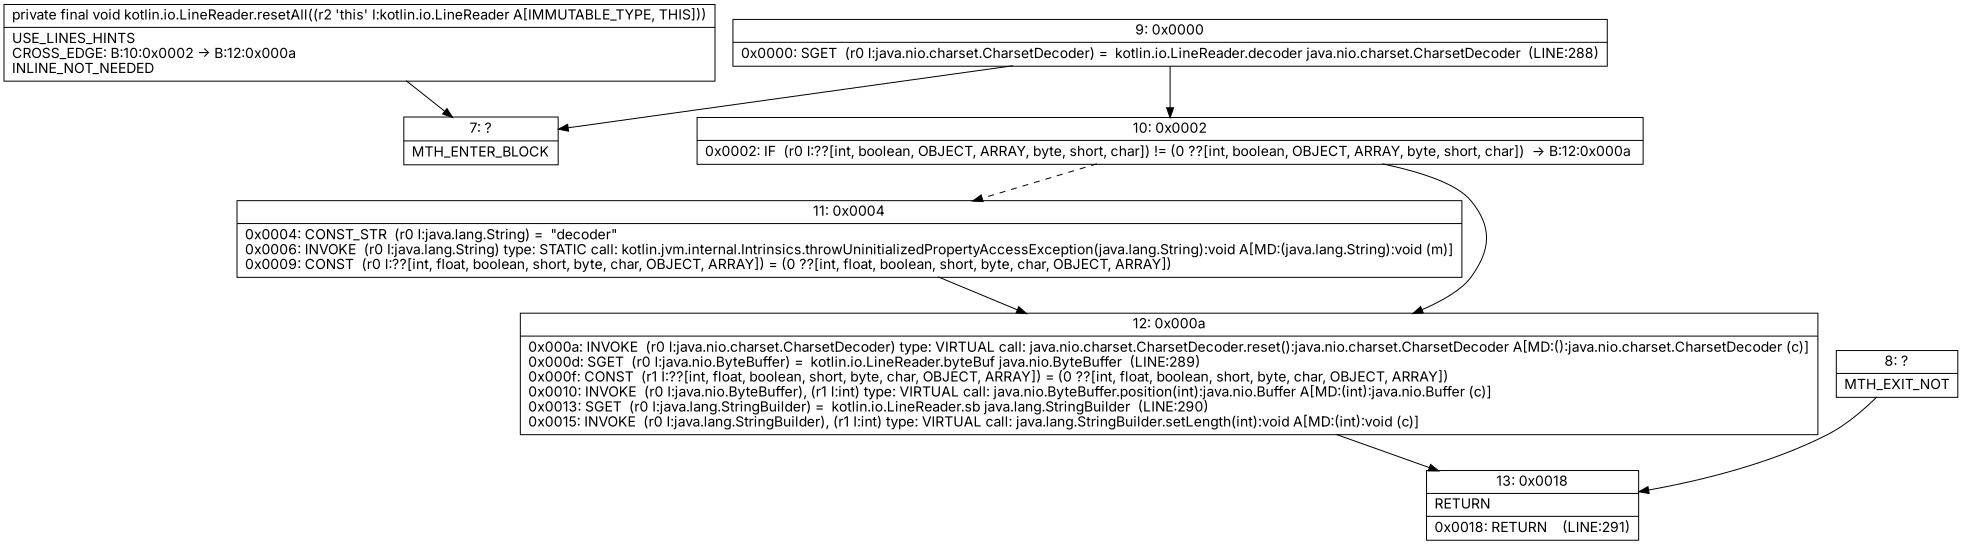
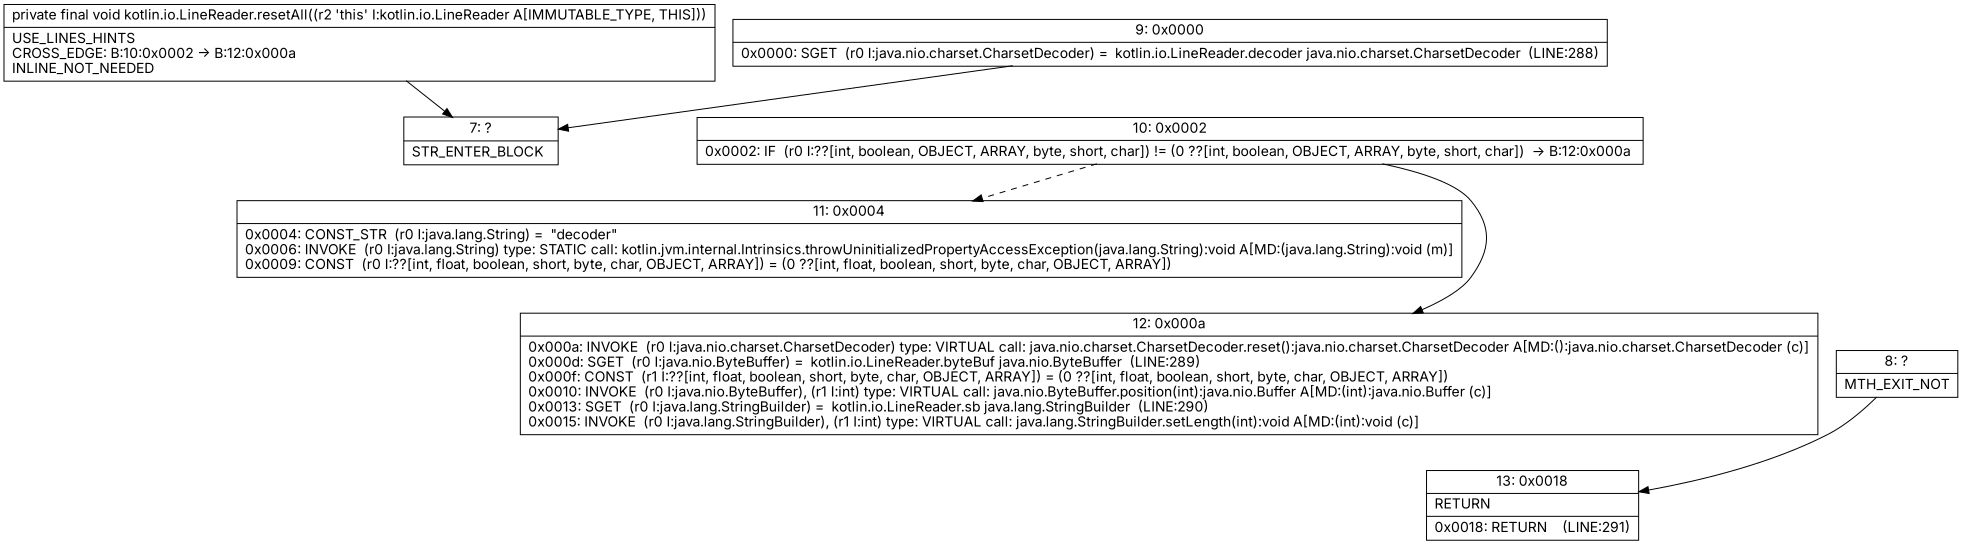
edge "9: 0x0000" -> "10: 0x0002": removed
node "7: ?": text "MTH_ENTER_BLOCK" -> "STR_ENTER_BLOCK"
edge "11: 0x0004" -> "12: 0x000a": removed
edge "12: 0x000a" -> "13: 0x0018": removed
